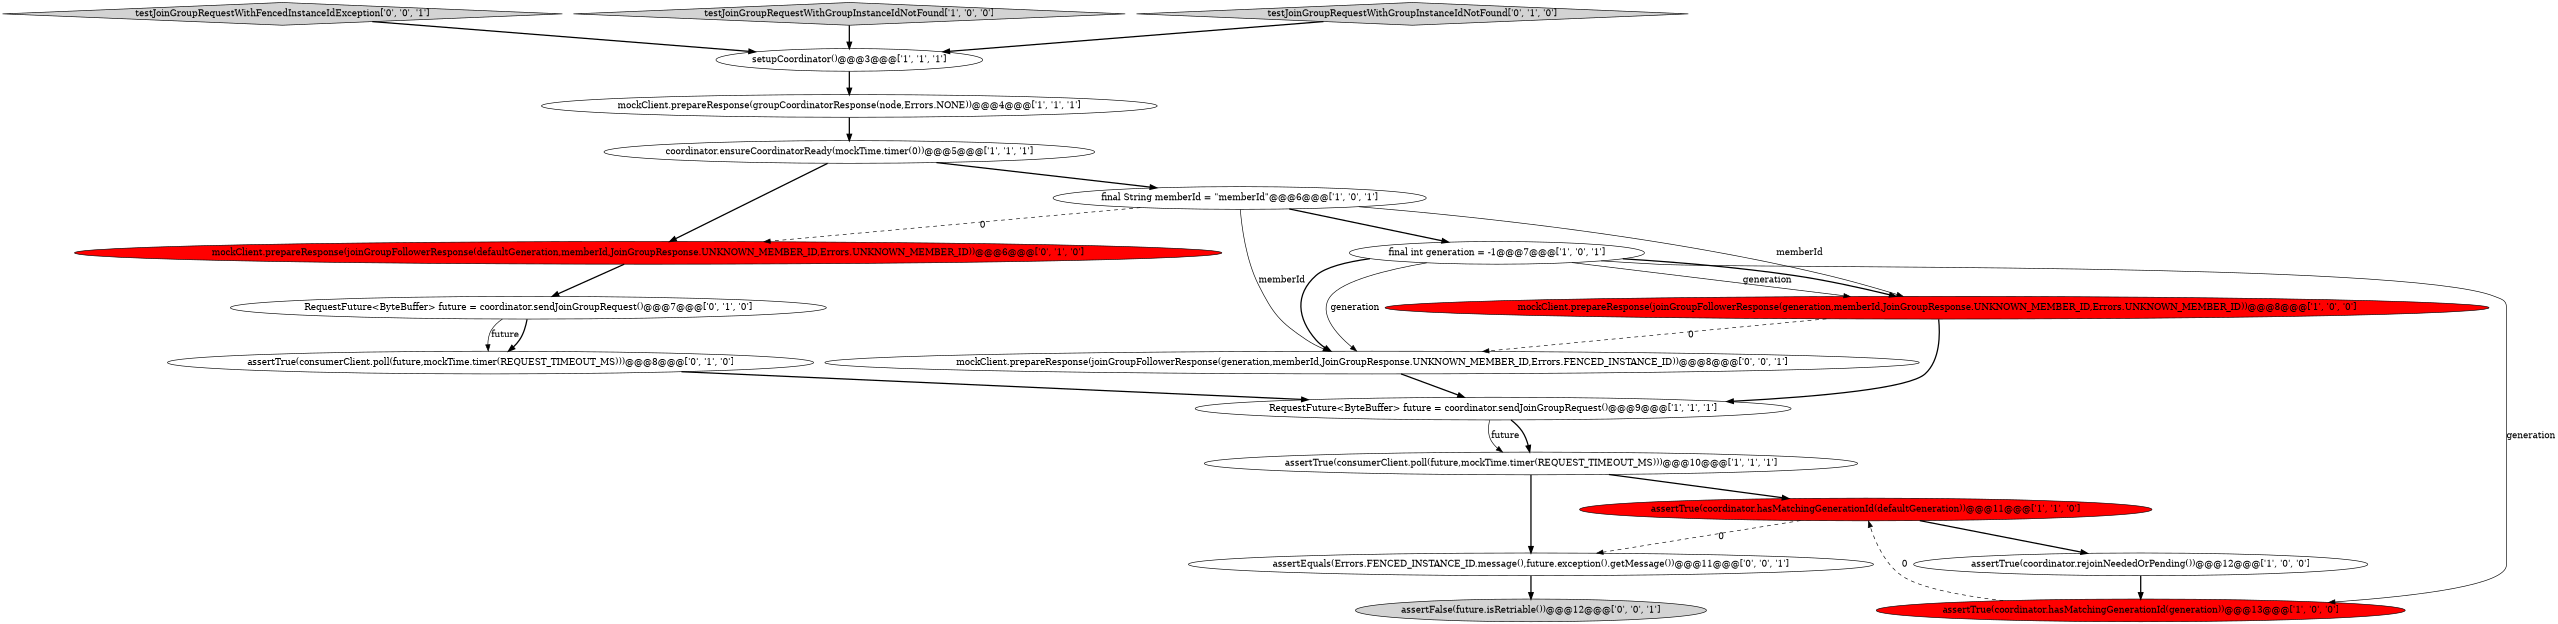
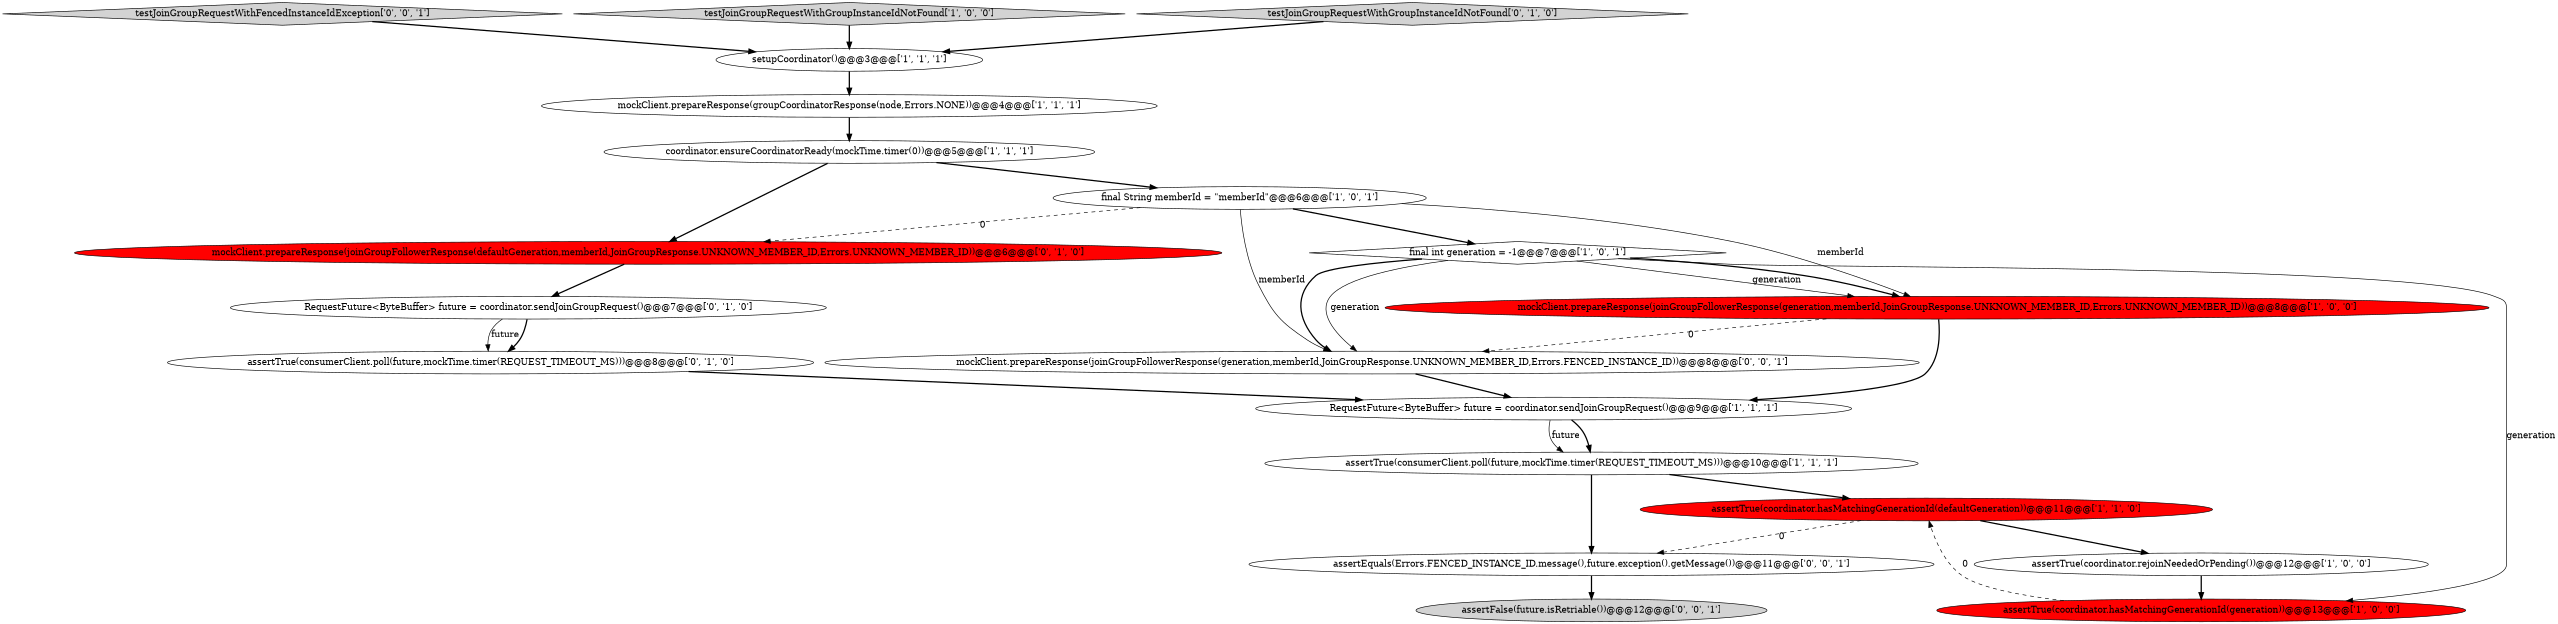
node "final int generation = -1@@@7@@@['1', '0', '1']": shape ellipse -> diamond
